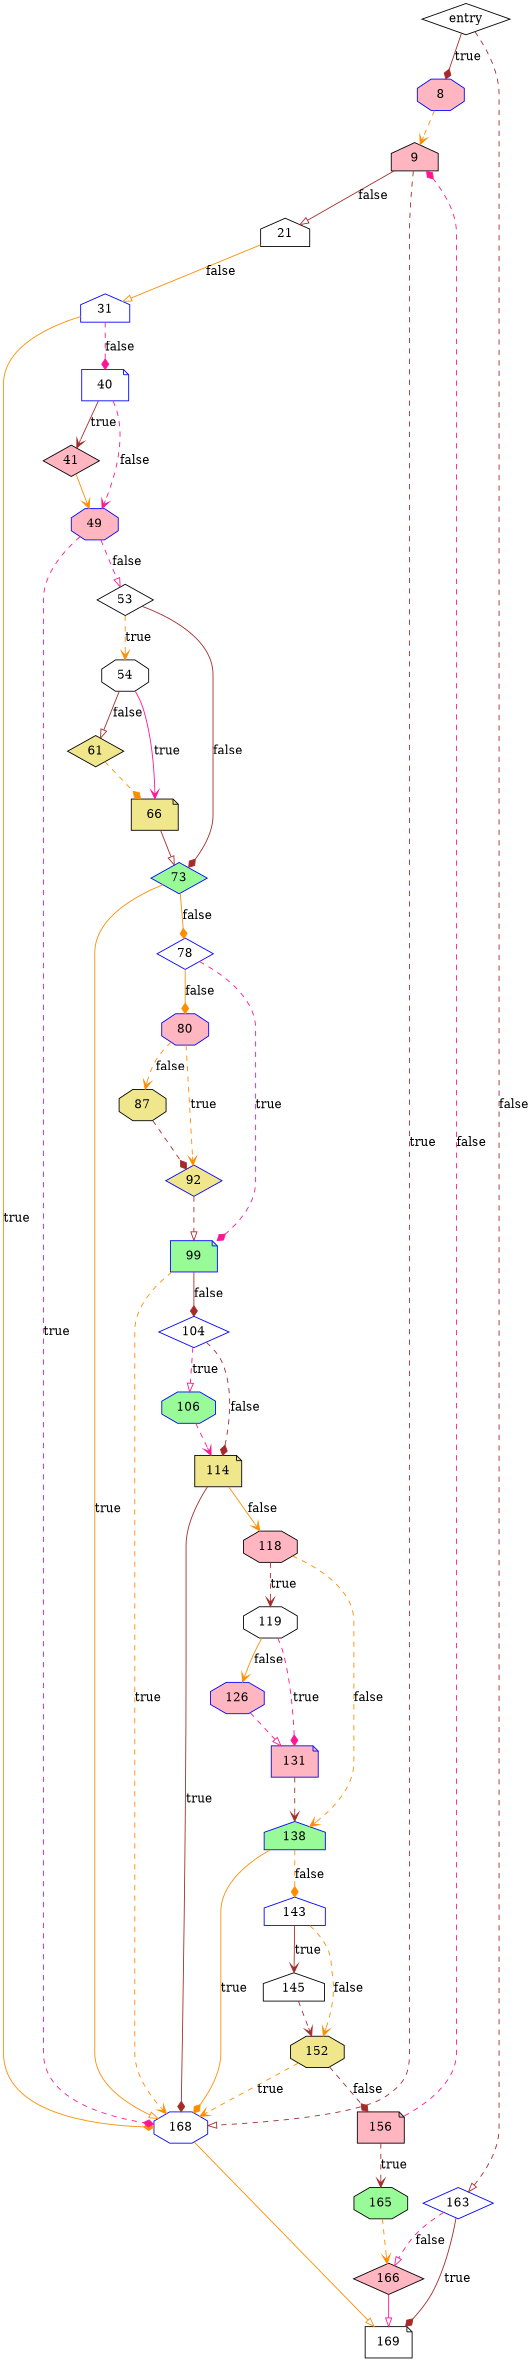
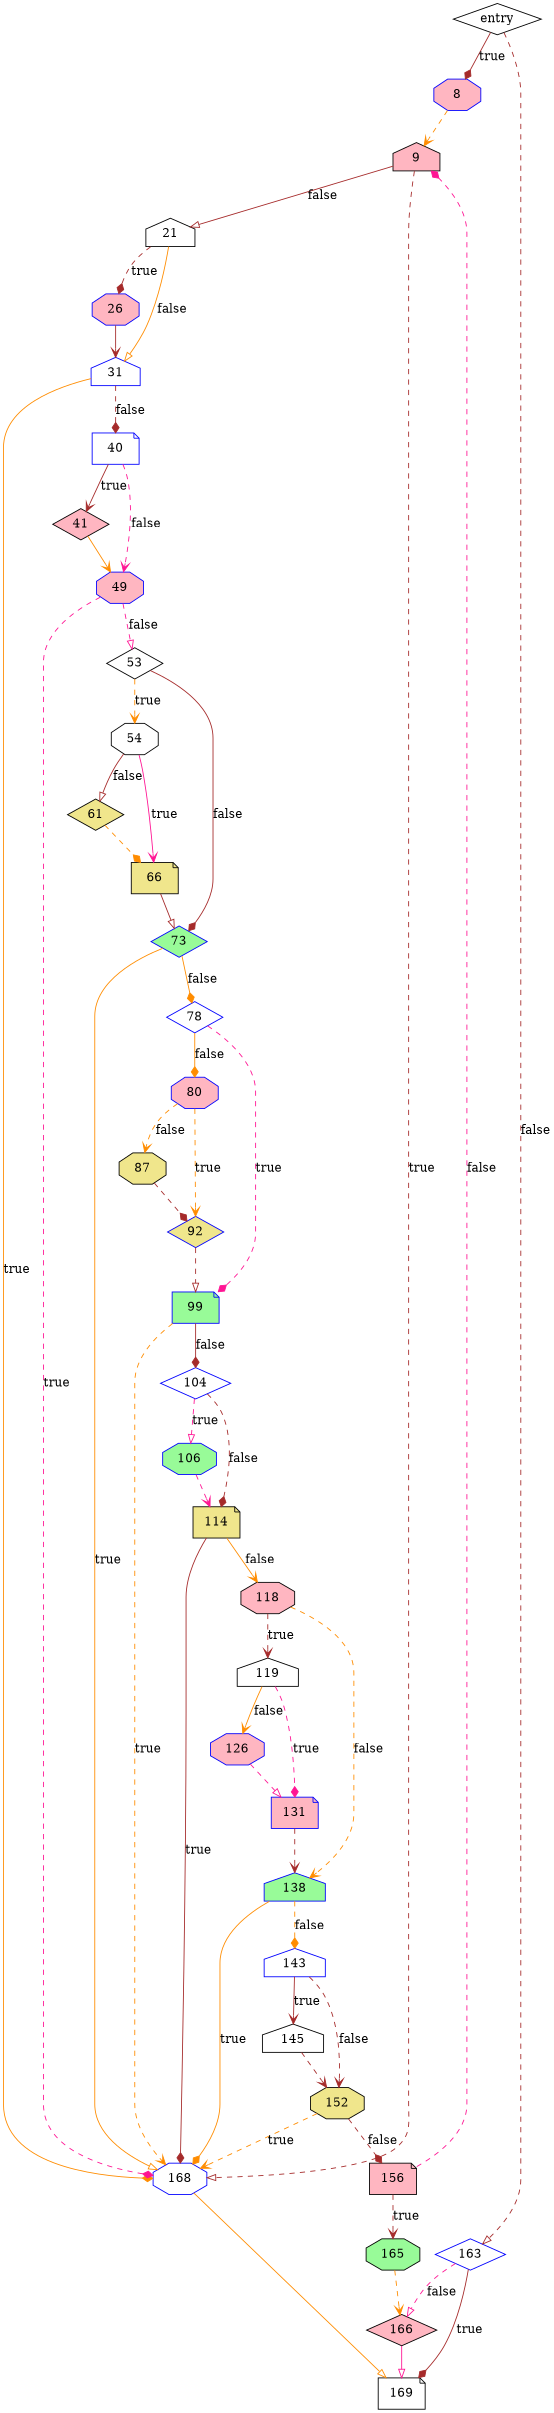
node "26": added
edge "31" -> "40": color deeppink -> brown
node "119": shape octagon -> house
edge "143" -> "152": color darkorange -> brown
